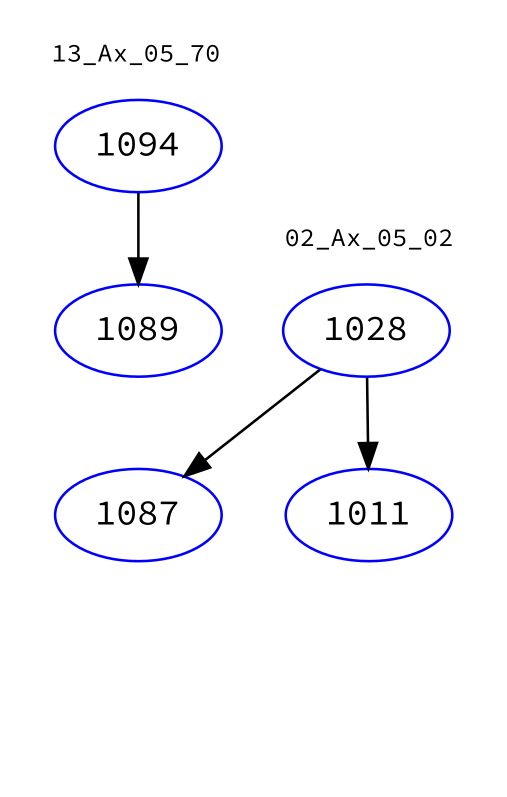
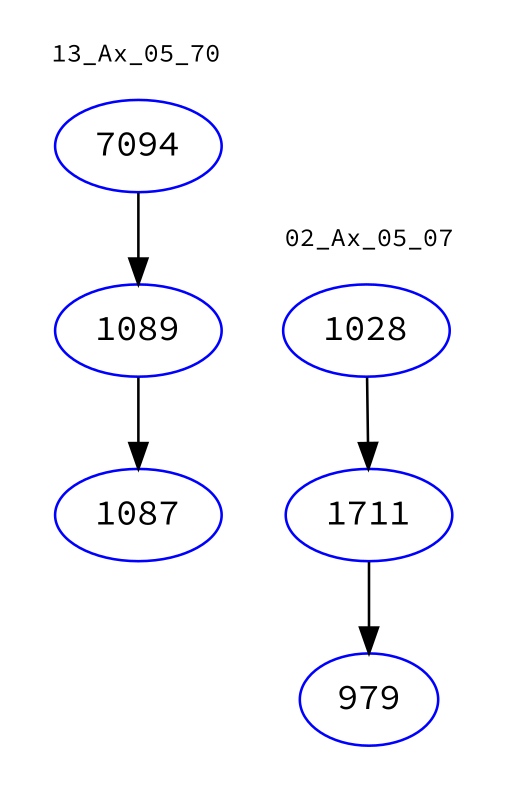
node "1094": label "1094" -> "7094"
cluster "02_Ax_05_02": label "02_Ax_05_02" -> "02_Ax_05_07"
edge "1028" -> "1087": now "1089" -> "1087"
node "1011": label "1011" -> "1711"
node "979": added
